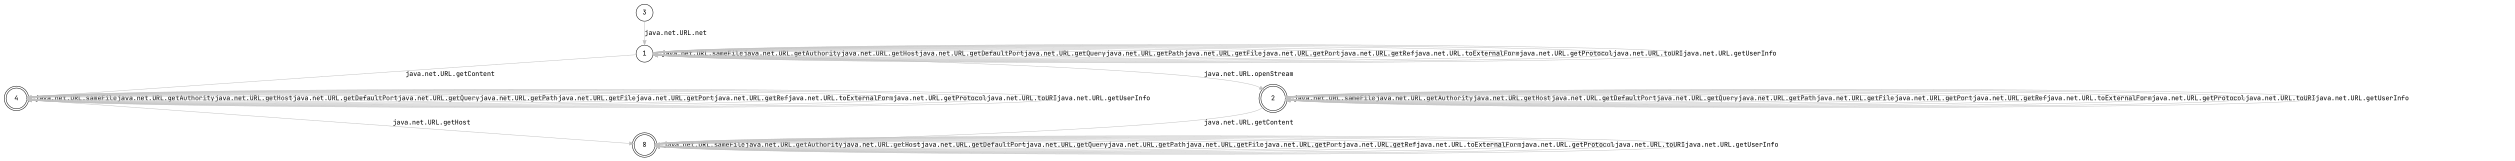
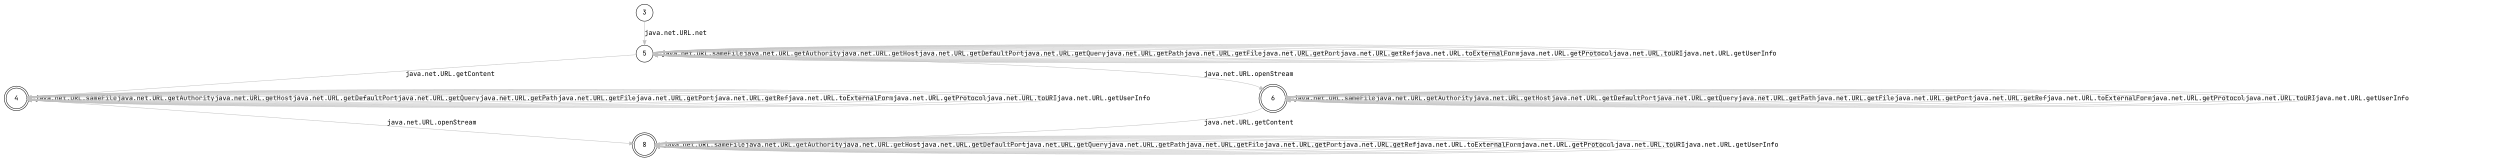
node "1": label "1" -> "5"
node "2": label "2" -> "6"
edge "4" -> "8": label "java.net.URL.getHost" -> "java.net.URL.openStream"
